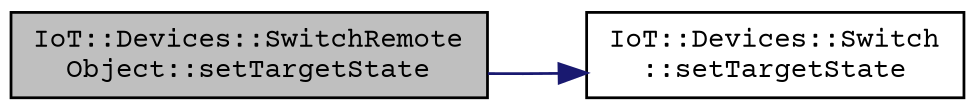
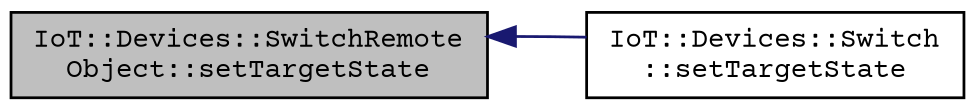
edge "IoT::Devices::SwitchRemote Object::setTargetState" -> "IoT::Devices::Switch ::setTargetState": reversed
